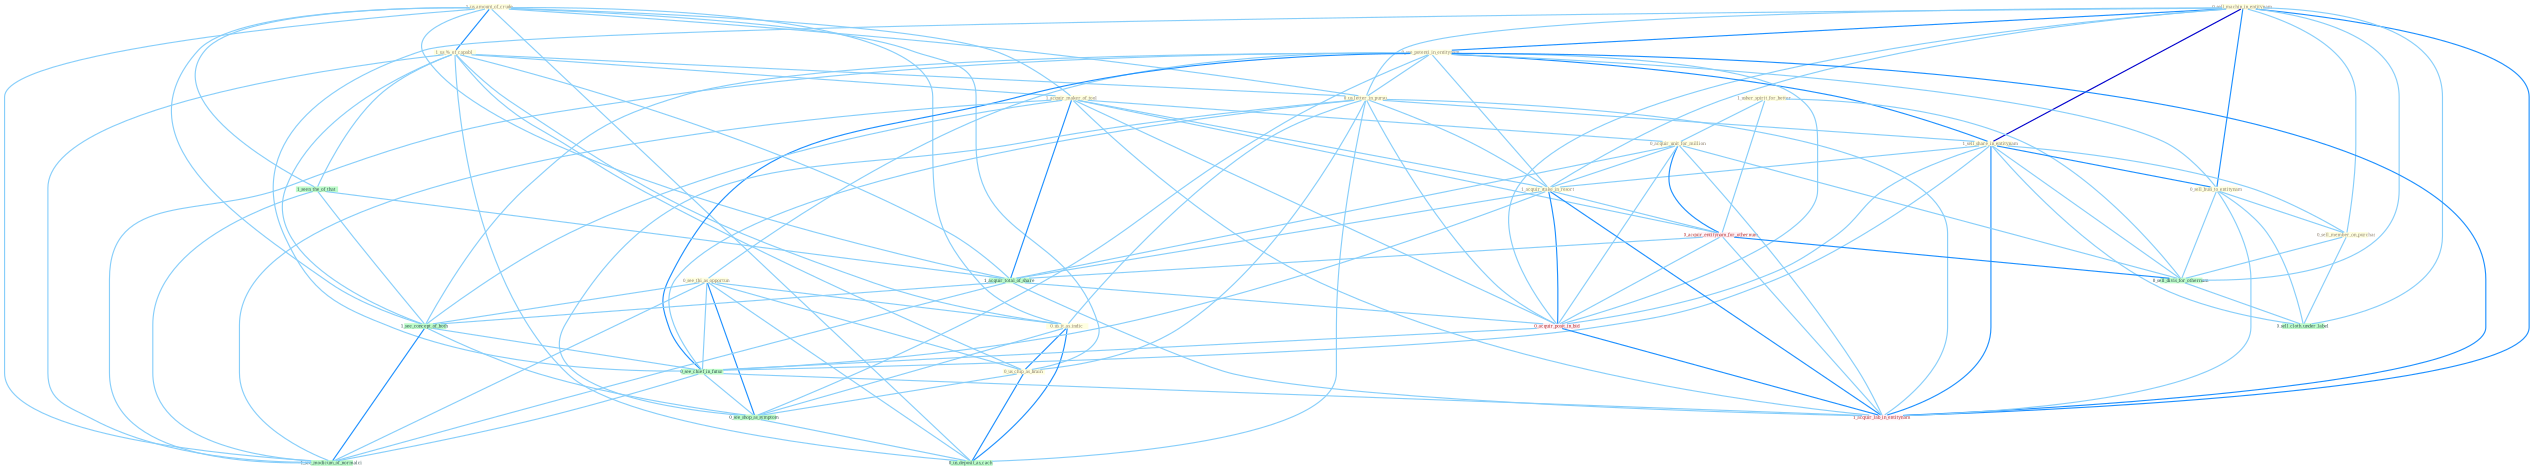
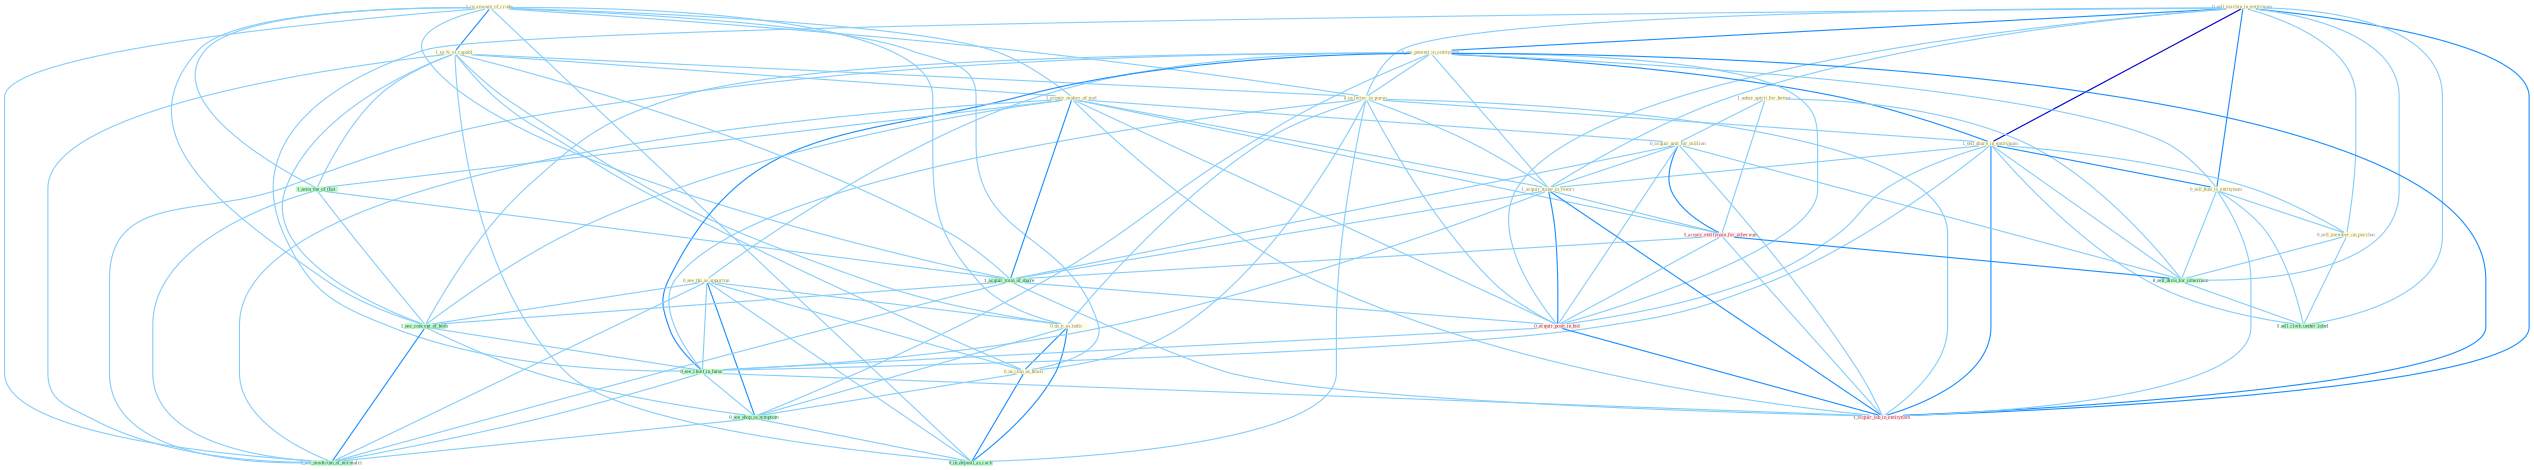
edge "1_acquir_maker_of_tool" -- "1_seen_the_of_that": added
edge "0_us_letter_in_pursu" -- "0_see_shop_as_symptom": now "1_see_modicum_of_normalci" -- "0_see_shop_as_symptom"
